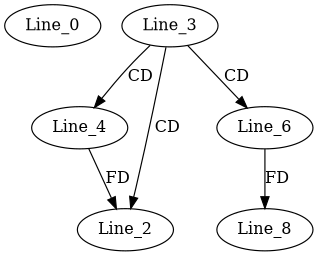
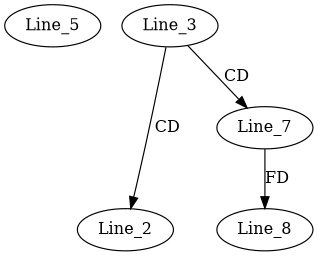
node "Line_0": label "Line_0" -> "Line_5"
node "Line_4": removed
node "Line_6": label "Line_6" -> "Line_7"
